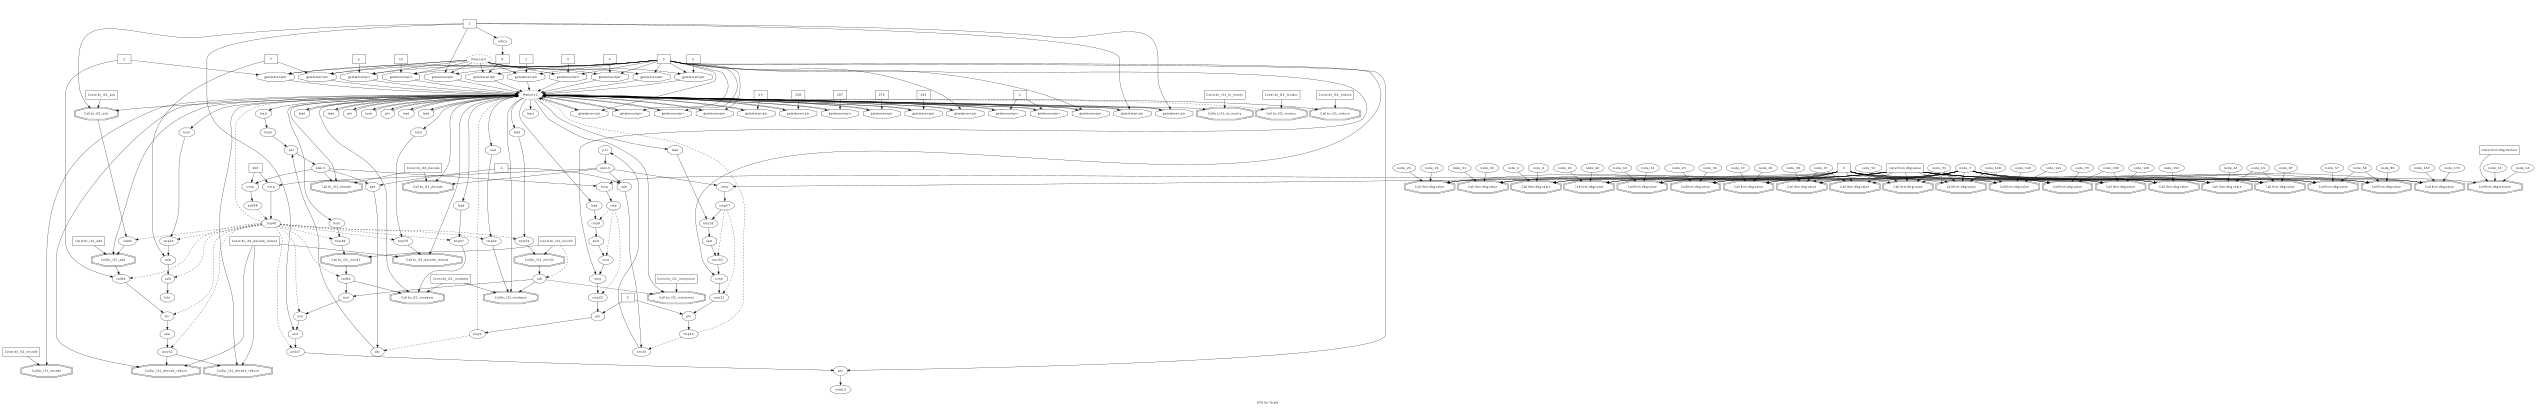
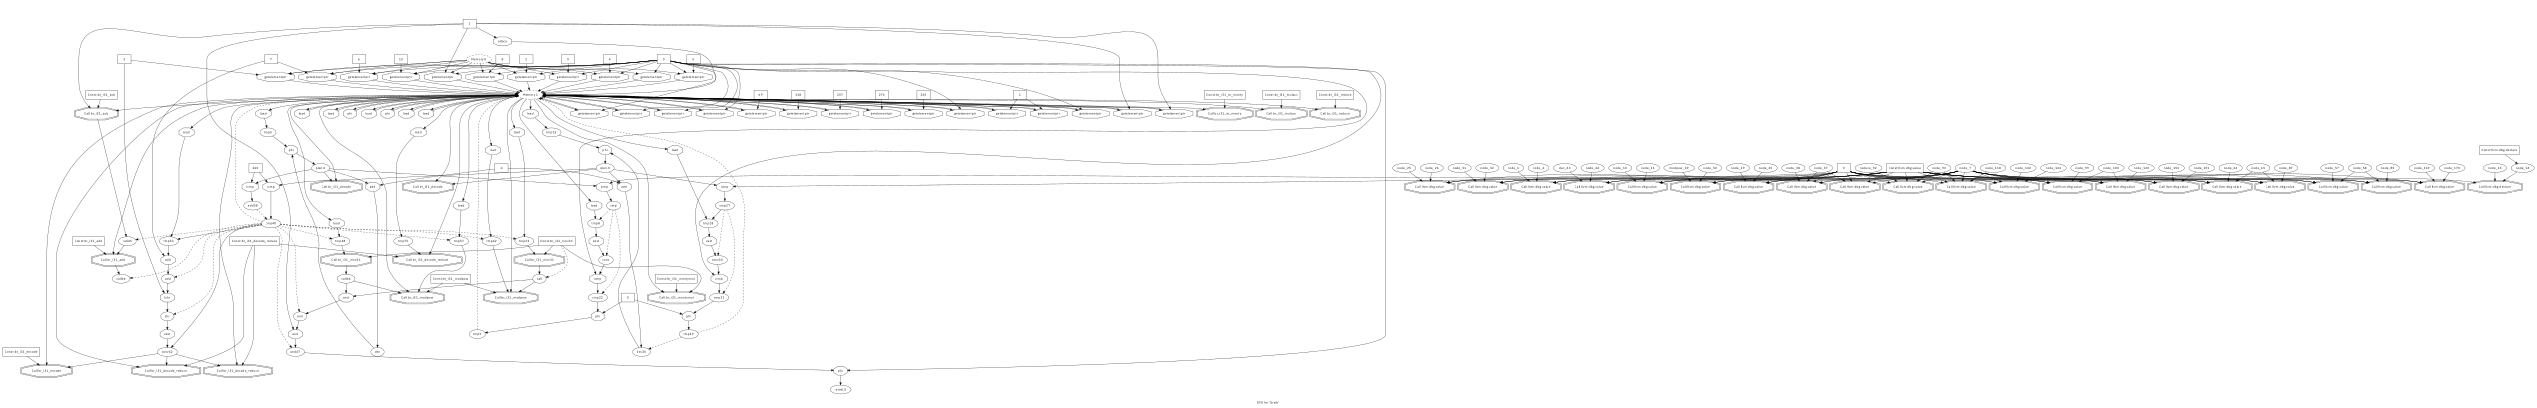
edge "alloca" -> "8": now "alloca" -> "Memory 1"
edge "Memory 1" -> "Call br_i31_mulacc": style dashed -> solid
node "tmp15": added
edge "3" -> "call46": now "3" -> "lshr"
edge "Const:llvm.dbg.declare" -> "Call llvm.dbg.declare": now "Const:llvm.dbg.declare" -> "node_14"
node "Const:br_i31_decode": removed
node "node_43": label "node_43" -> "dec_43"
node "node_49": label "node_49" -> "modpow_49"
node "node_92": label "node_92" -> "reduce_92"
node "node_151": added
edge "cmp40" -> "tmp75": removed
edge "cmp40" -> "tmp31": style dashed -> solid
edge "cmp40" -> "call44": removed
edge "cmp40" -> "conv42": style dashed -> solid
edge "call" -> "Call br_i31_montymul": now "Const:br_i31_ninv31" -> "Call br_i31_montymul"
edge "call46" -> "shr": now "lshr" -> "shr"
edge "tmp9" -> "dec": removed
edge "conv42" -> "Call br_i31_encode": added
